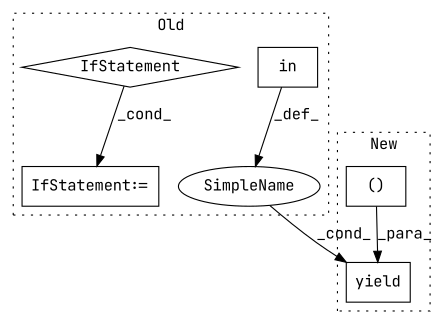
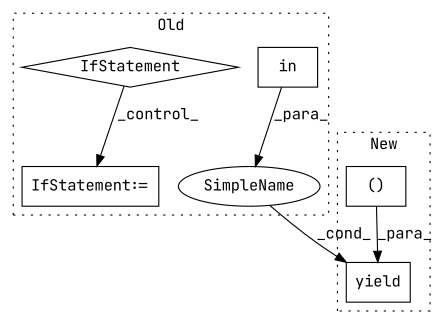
edge "IfStatement" -> "IfStatement:=": label "_cond_" -> "_control_"
edge "in" -> "SimpleName": label "_def_" -> "_para_"
